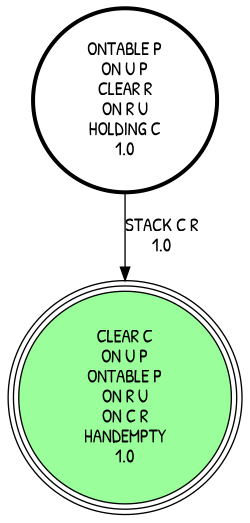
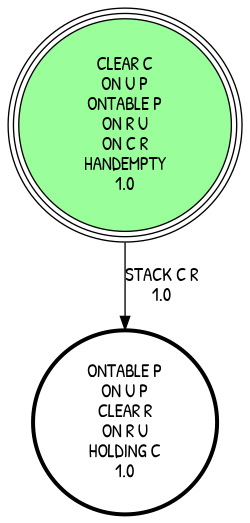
edge "ONTABLE P ON U P CLEAR R ON R U HOLDING C 1.0" -> "CLEAR C ON U P ONTABLE P ON R U ON C R HANDEMPTY 1.0": reversed
